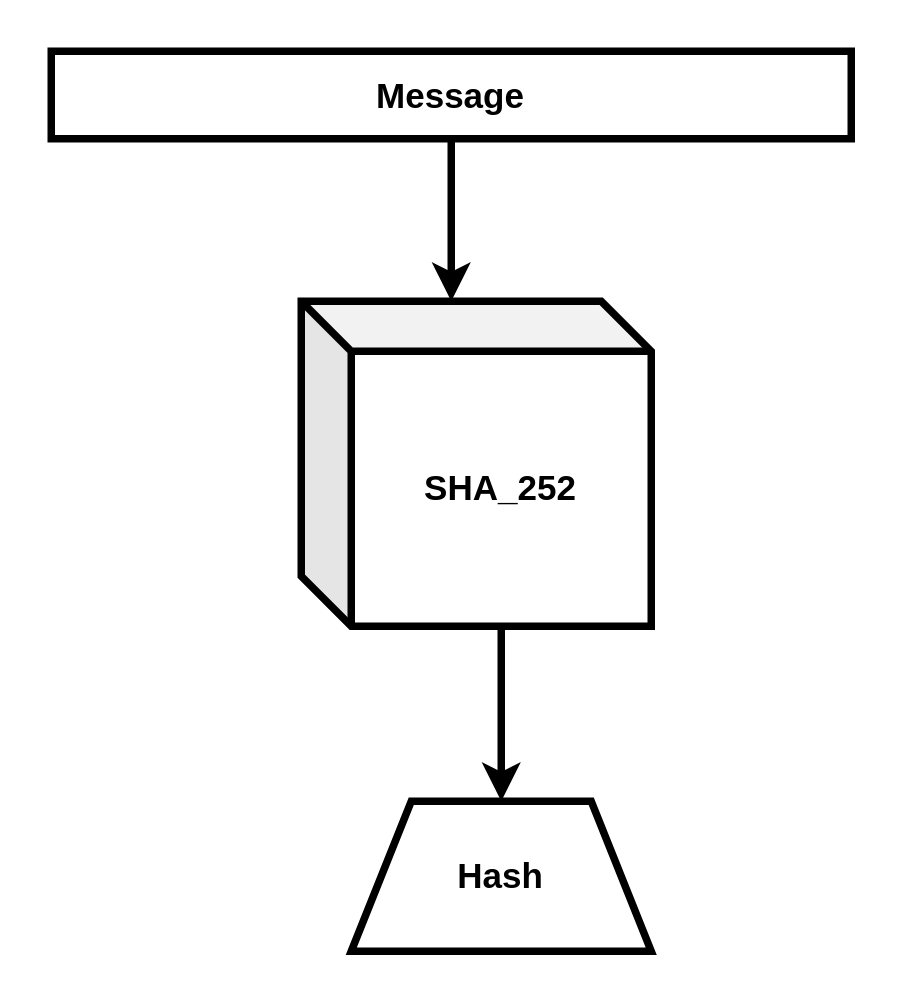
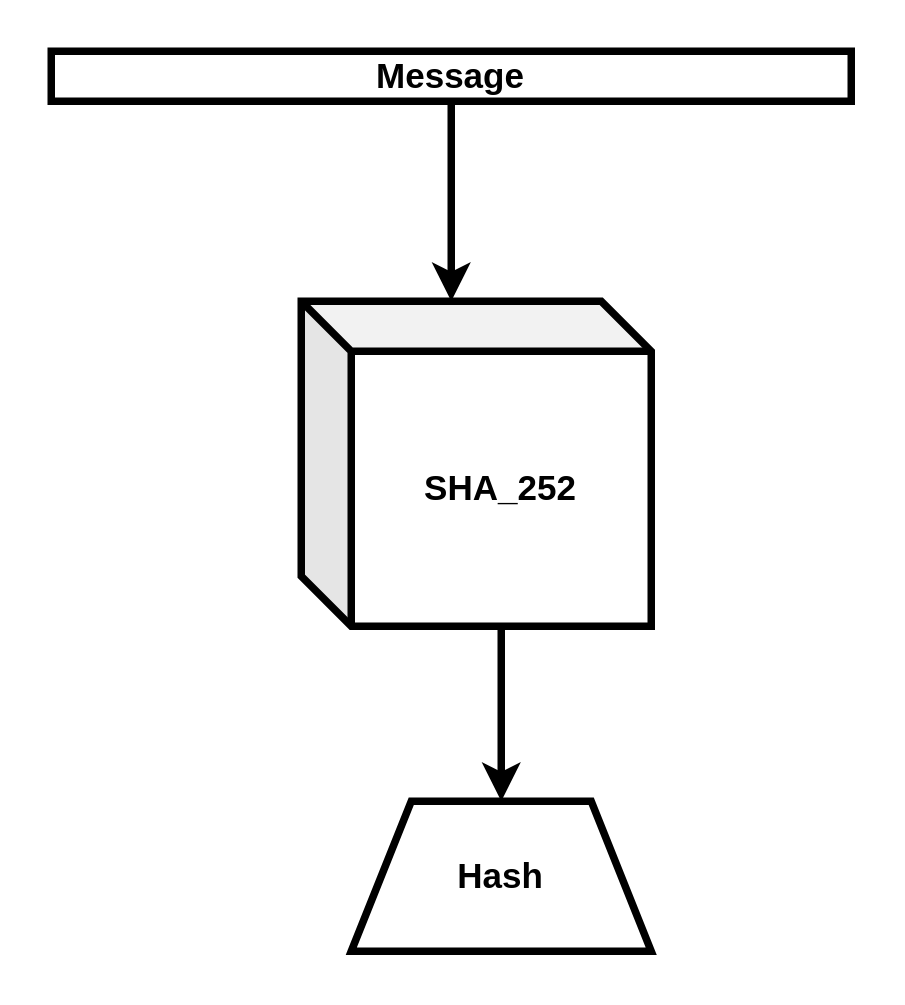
node "Message": size 800x88 -> 800x50
